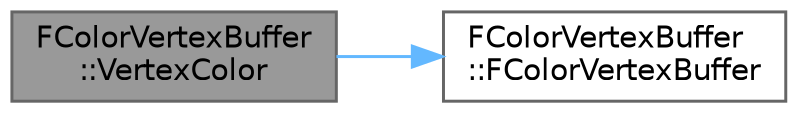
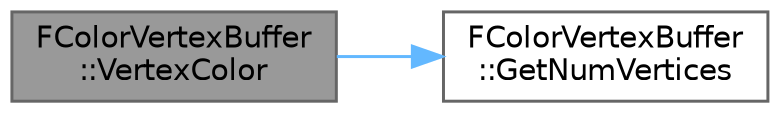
node "FColorVertexBuffer ::FColorVertexBuffer": label "FColorVertexBuffer ::FColorVertexBuffer" -> "FColorVertexBuffer ::GetNumVertices"
